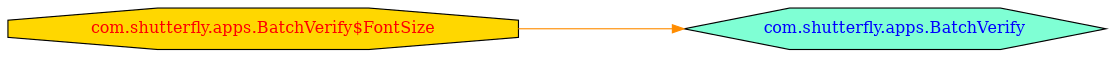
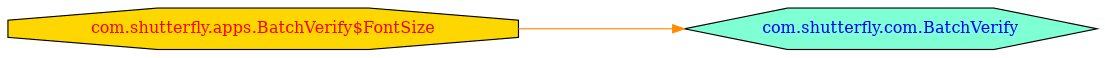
node "com.shutterfly.apps.BatchVerify": label "com.shutterfly.apps.BatchVerify" -> "com.shutterfly.com.BatchVerify"
